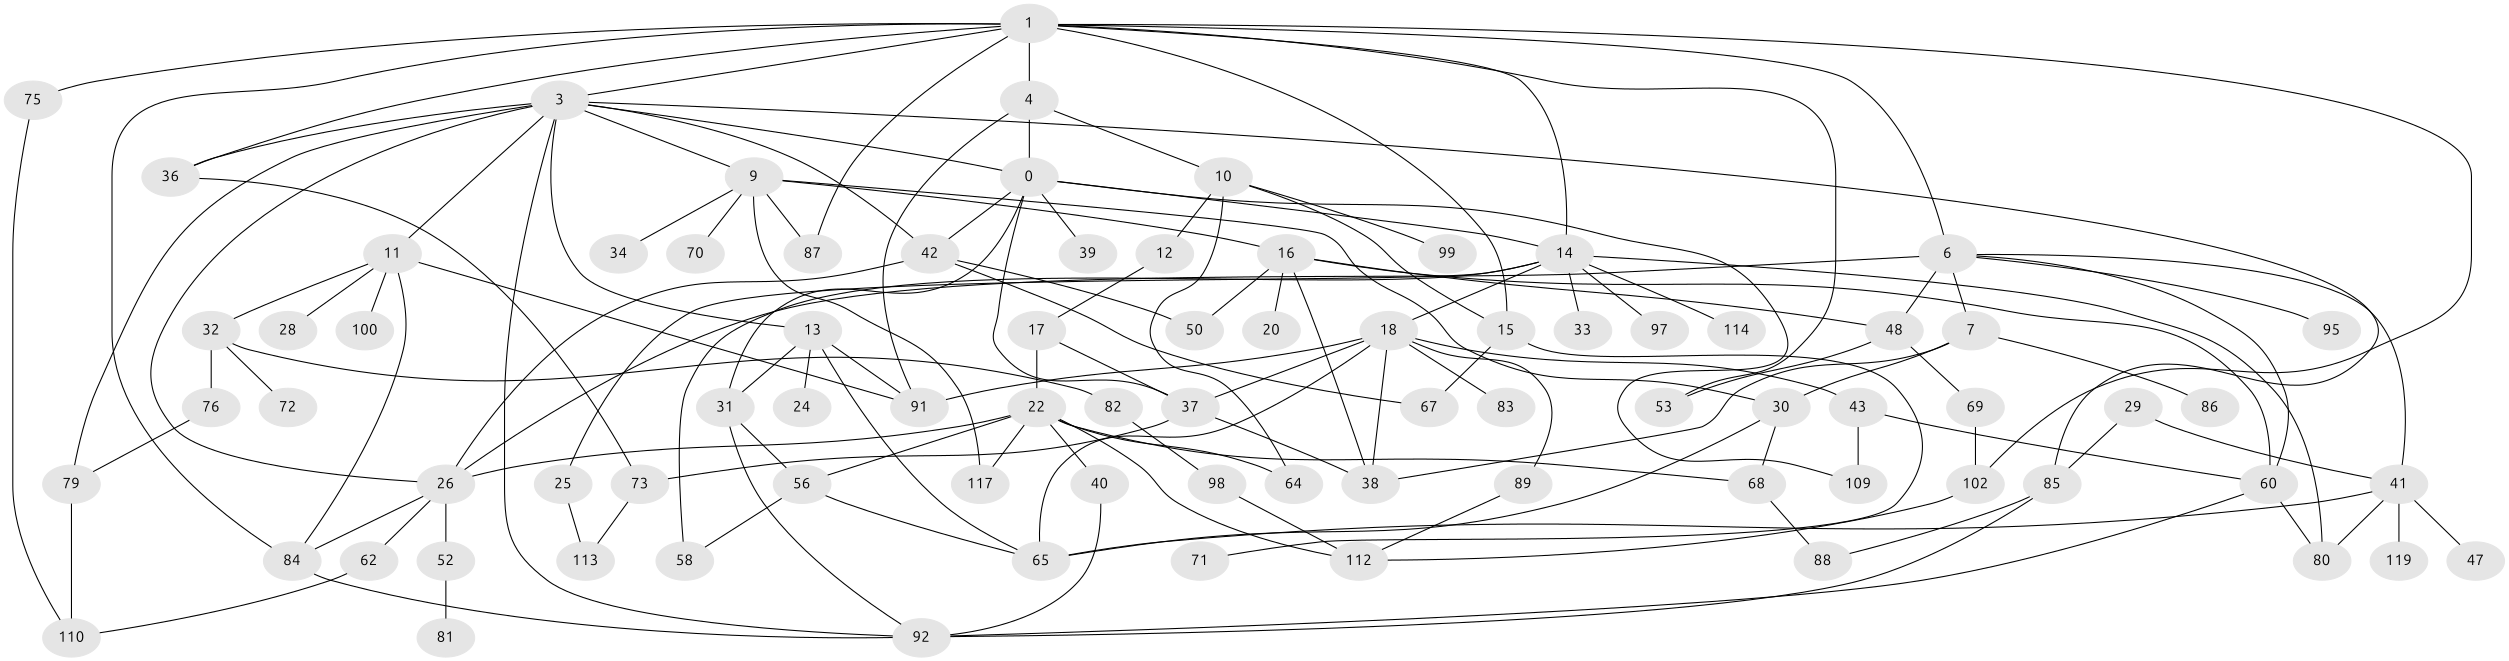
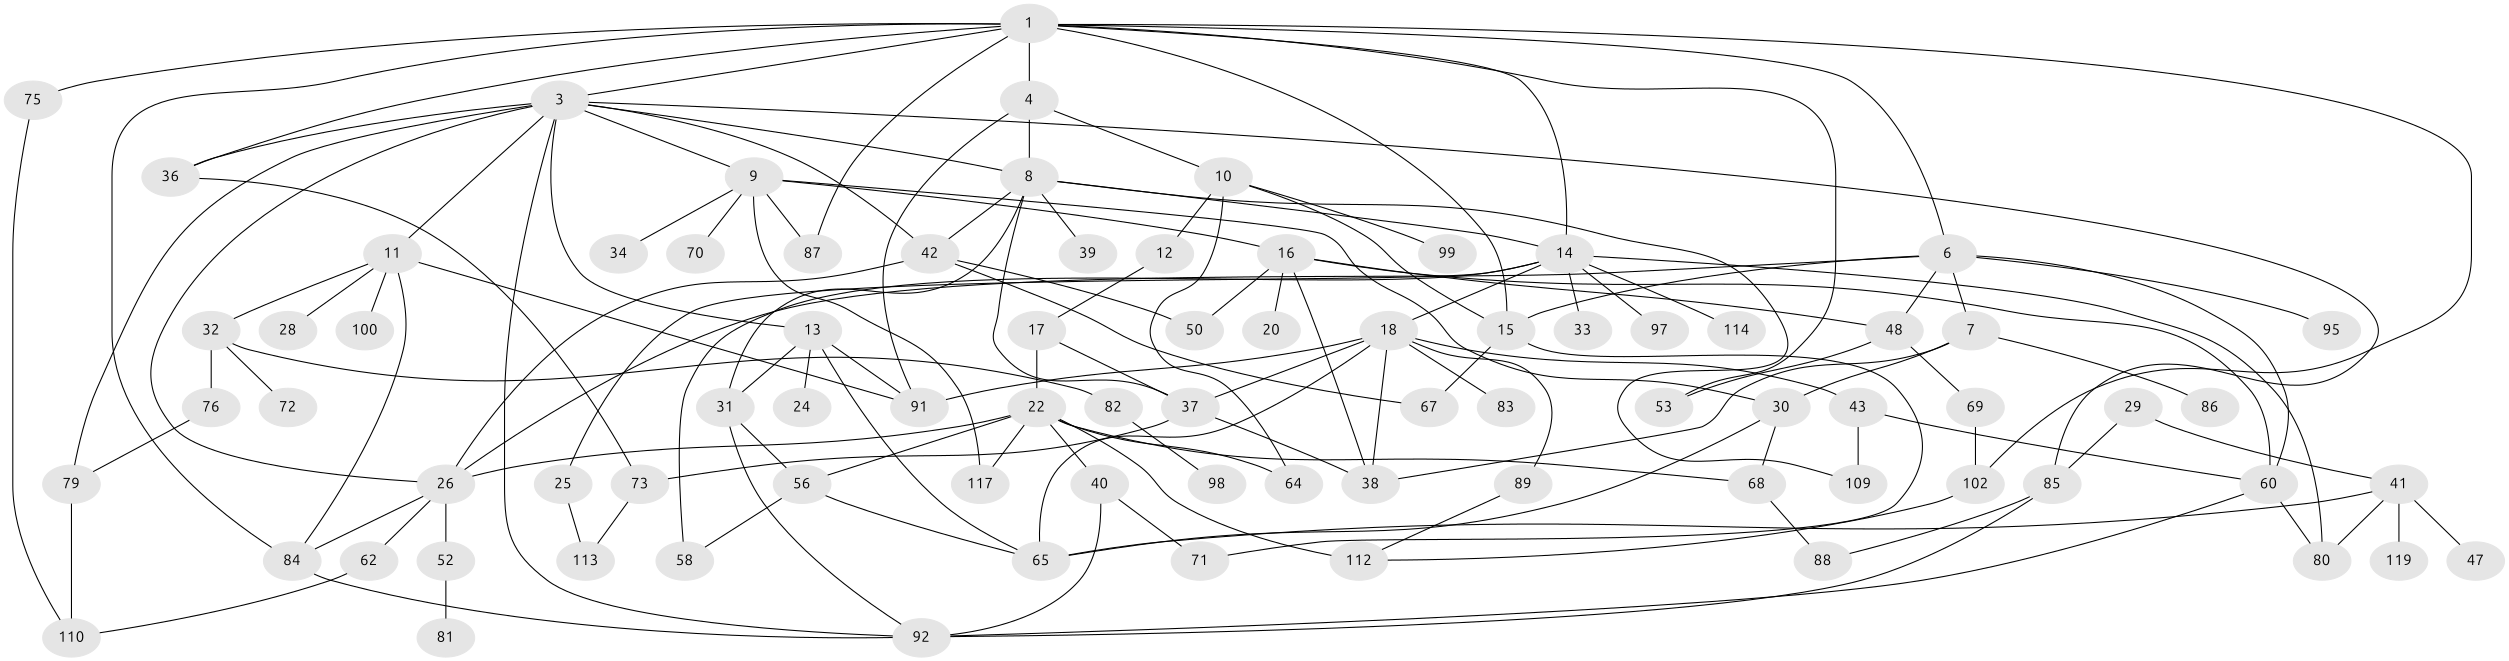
node "0": label "0" -> "8"
edge "6" -- "41": now "6" -- "15"
edge "40" -- "71": added
edge "98" -- "112": removed
